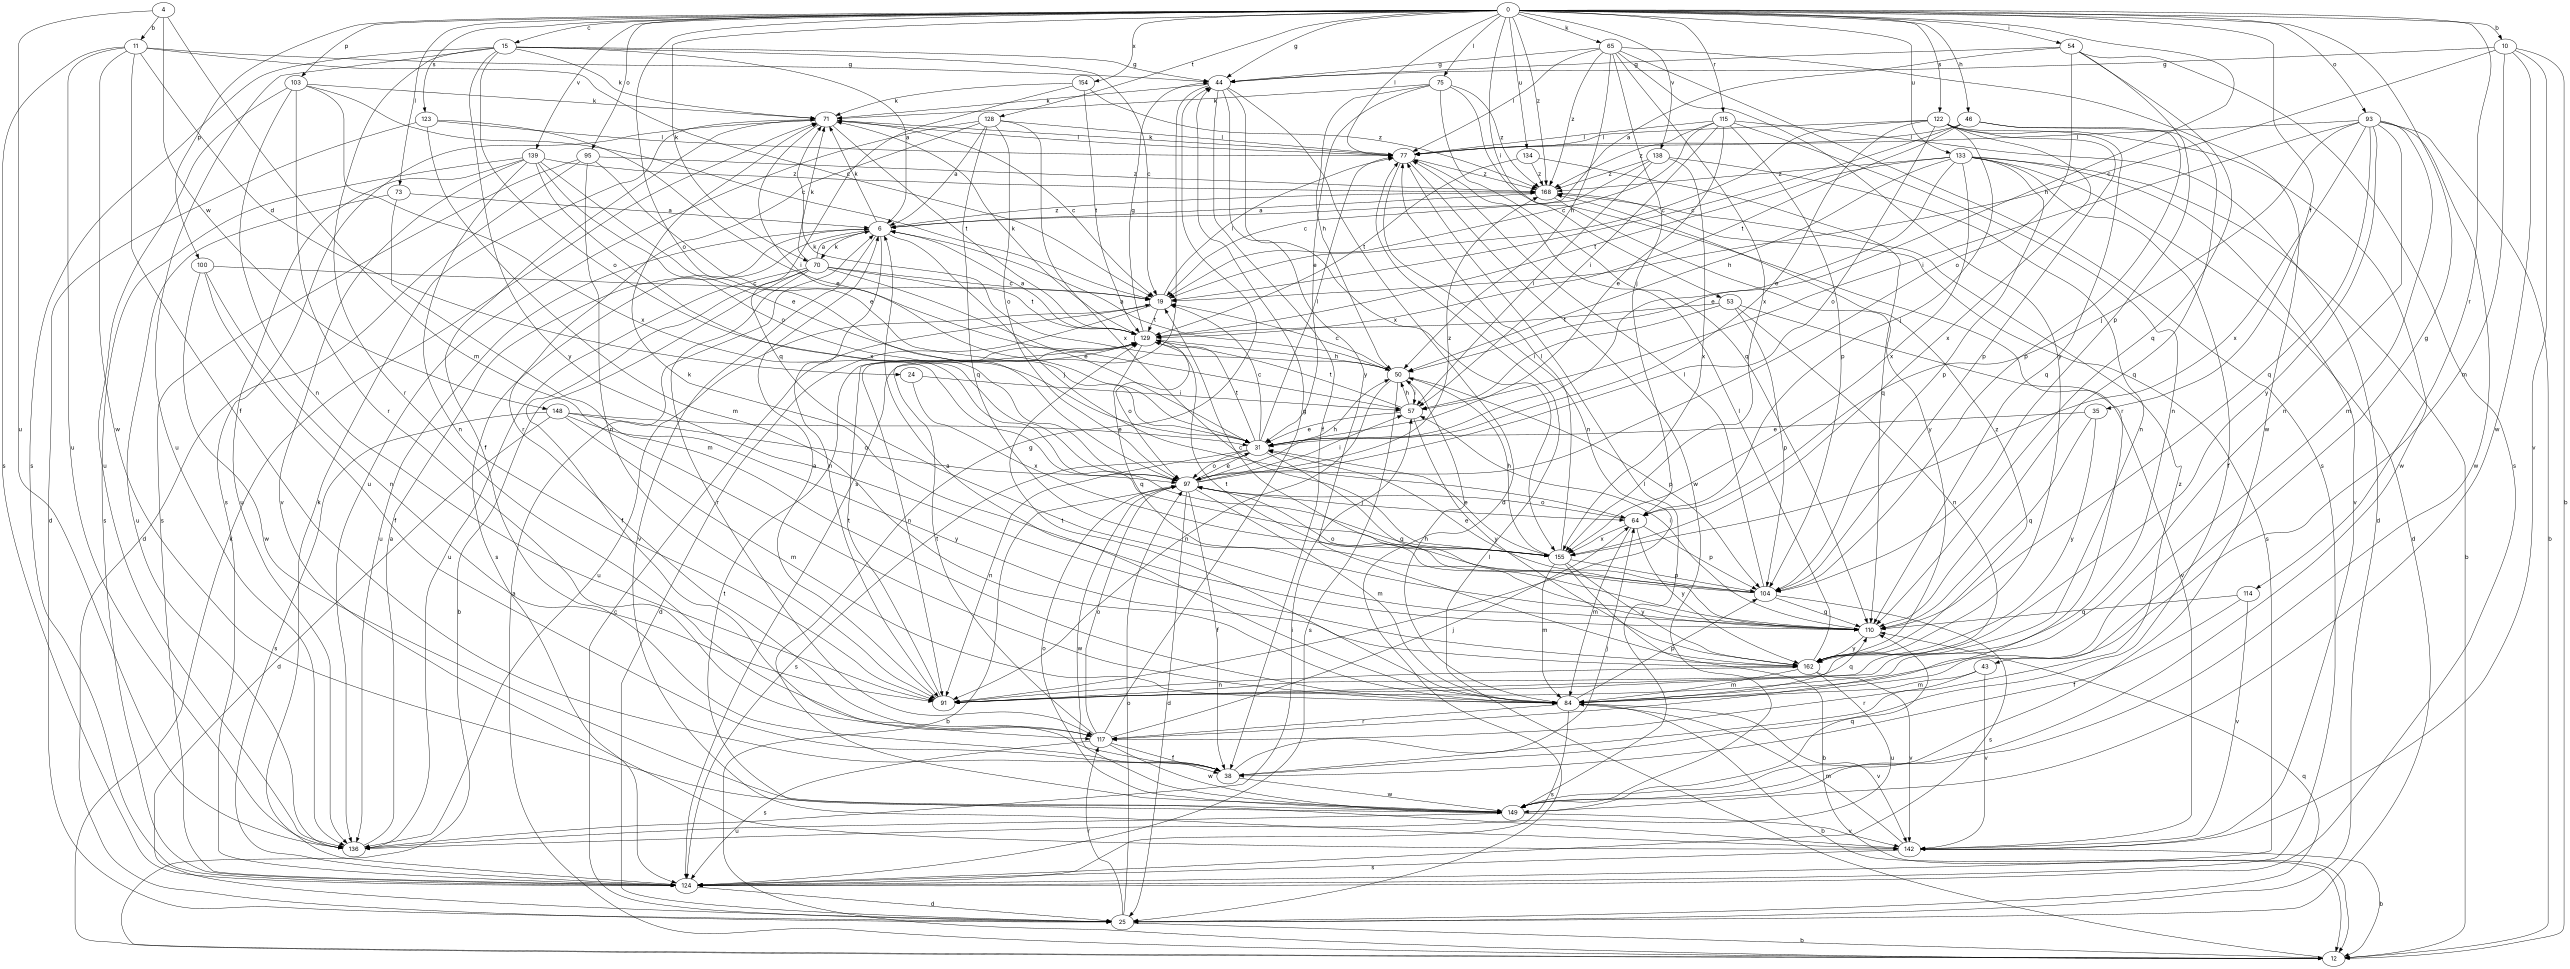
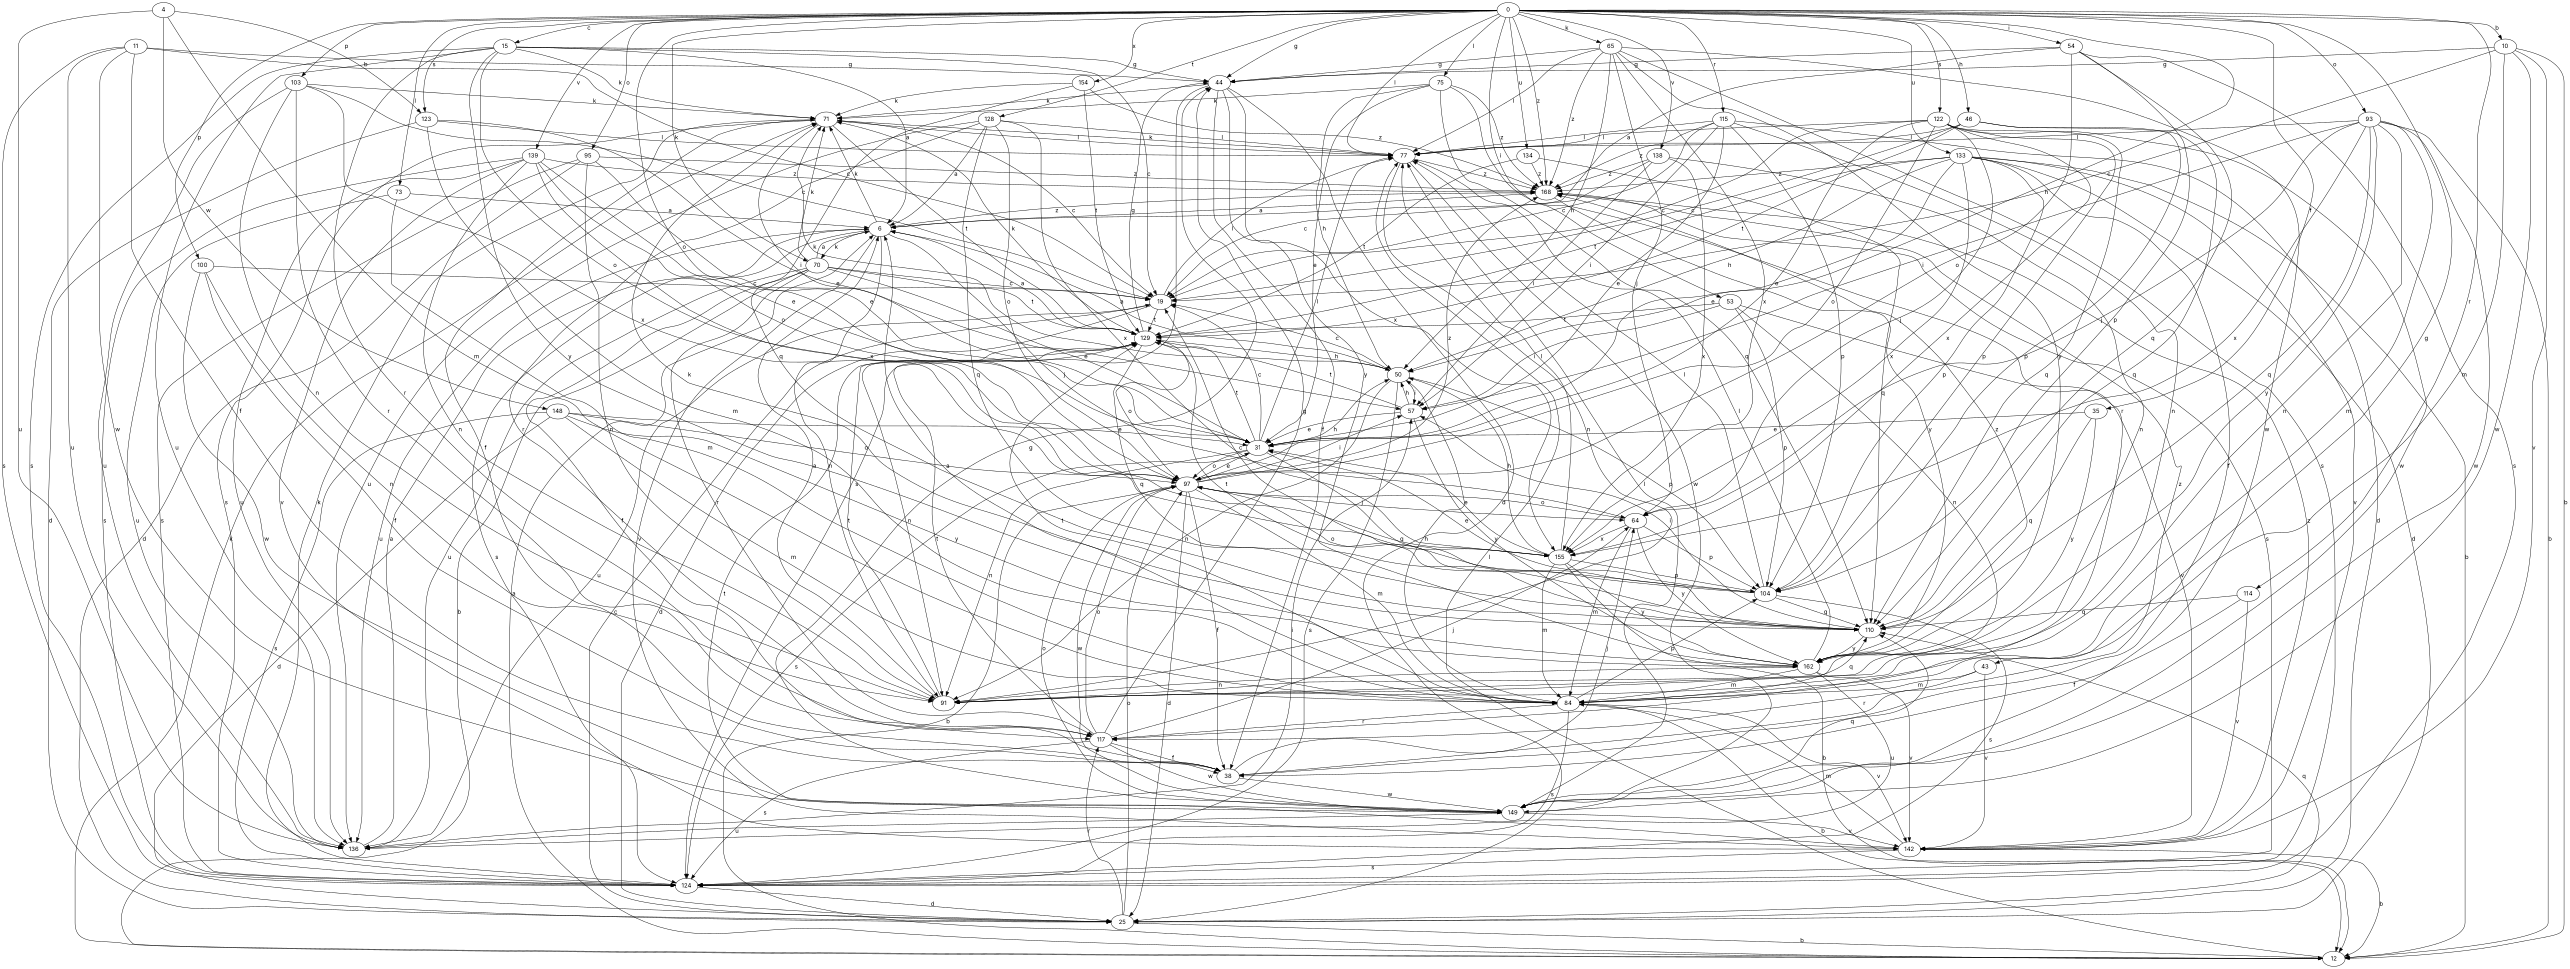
edge "4" -> "11": now "4" -> "123"
node "24": removed
edge "142" -> "168": added, label "z"
